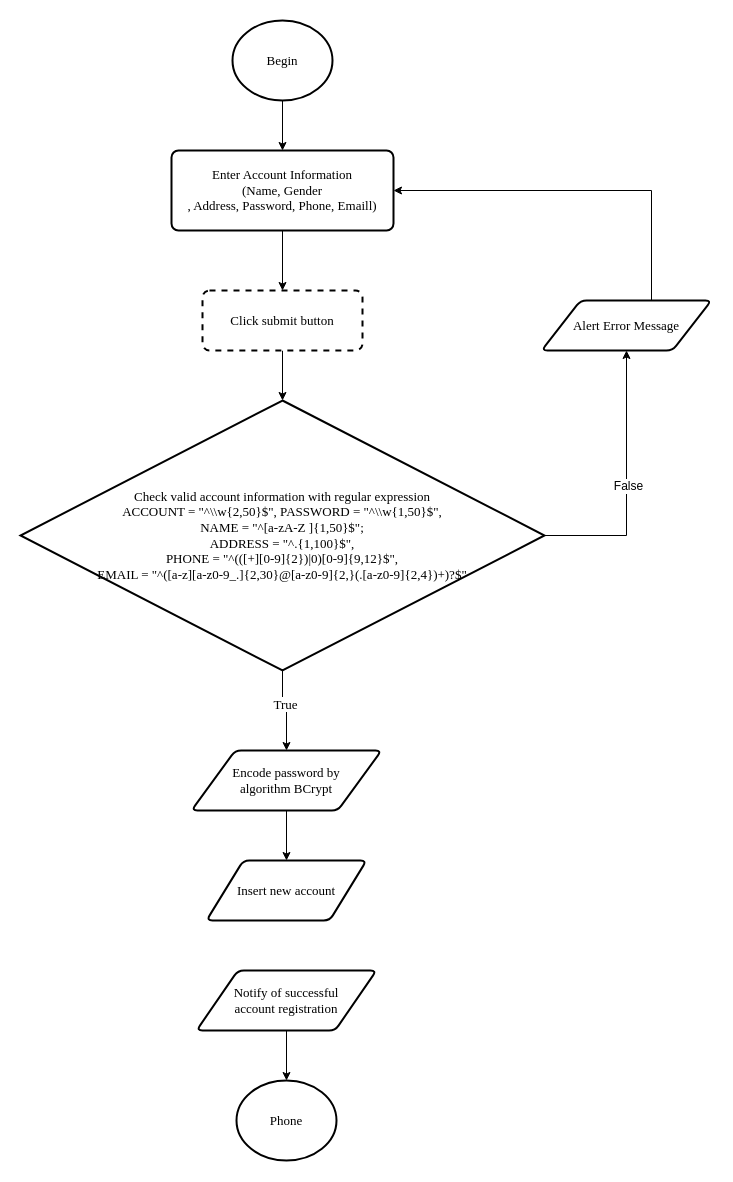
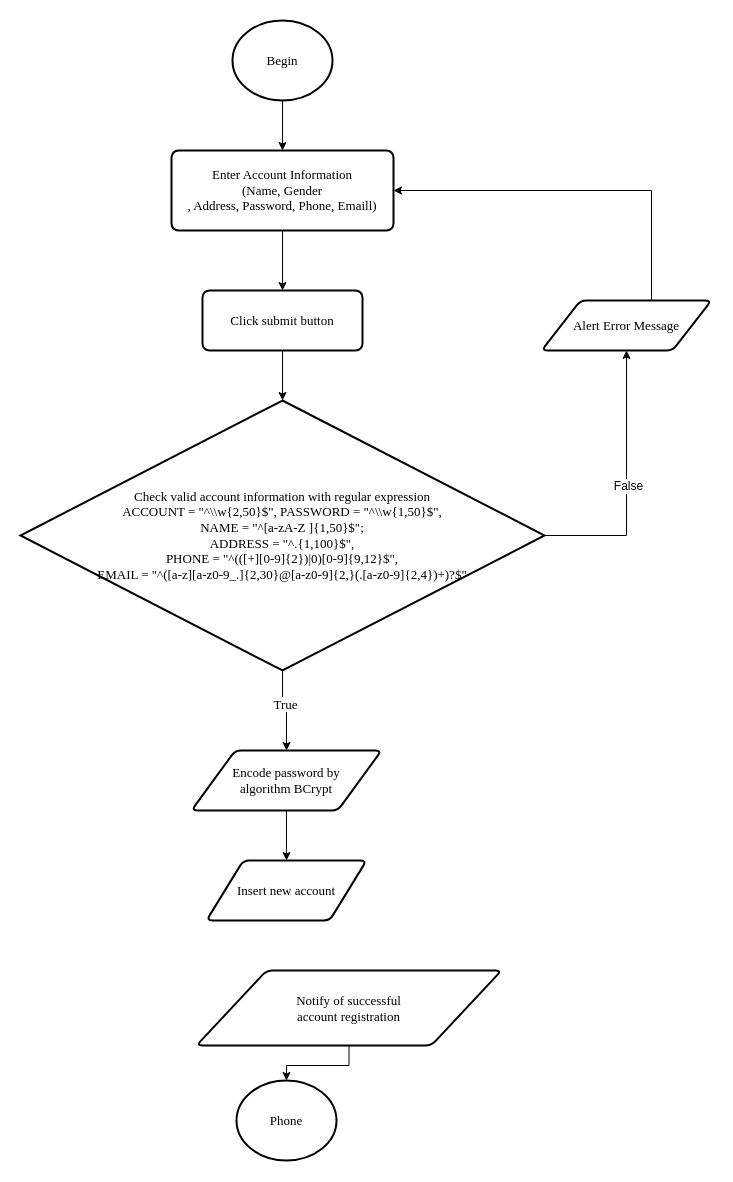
node "Click submit button": style dashed -> solid
node "Notify of successful account registration": size 180x60 -> 305x75
